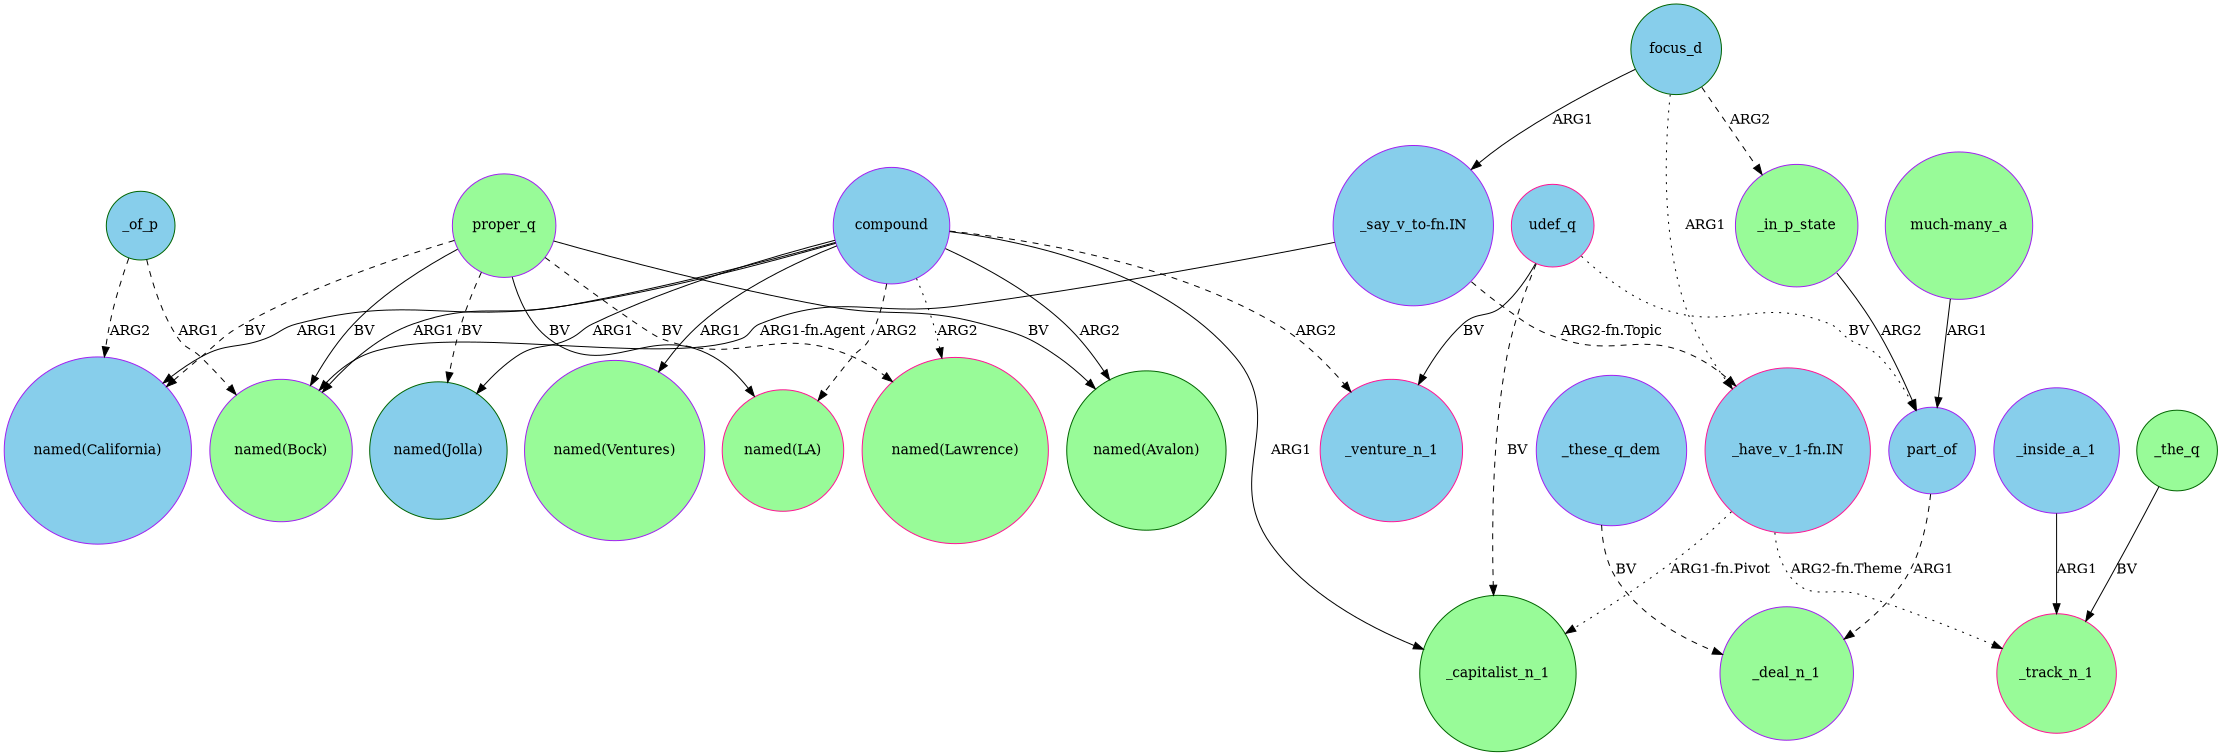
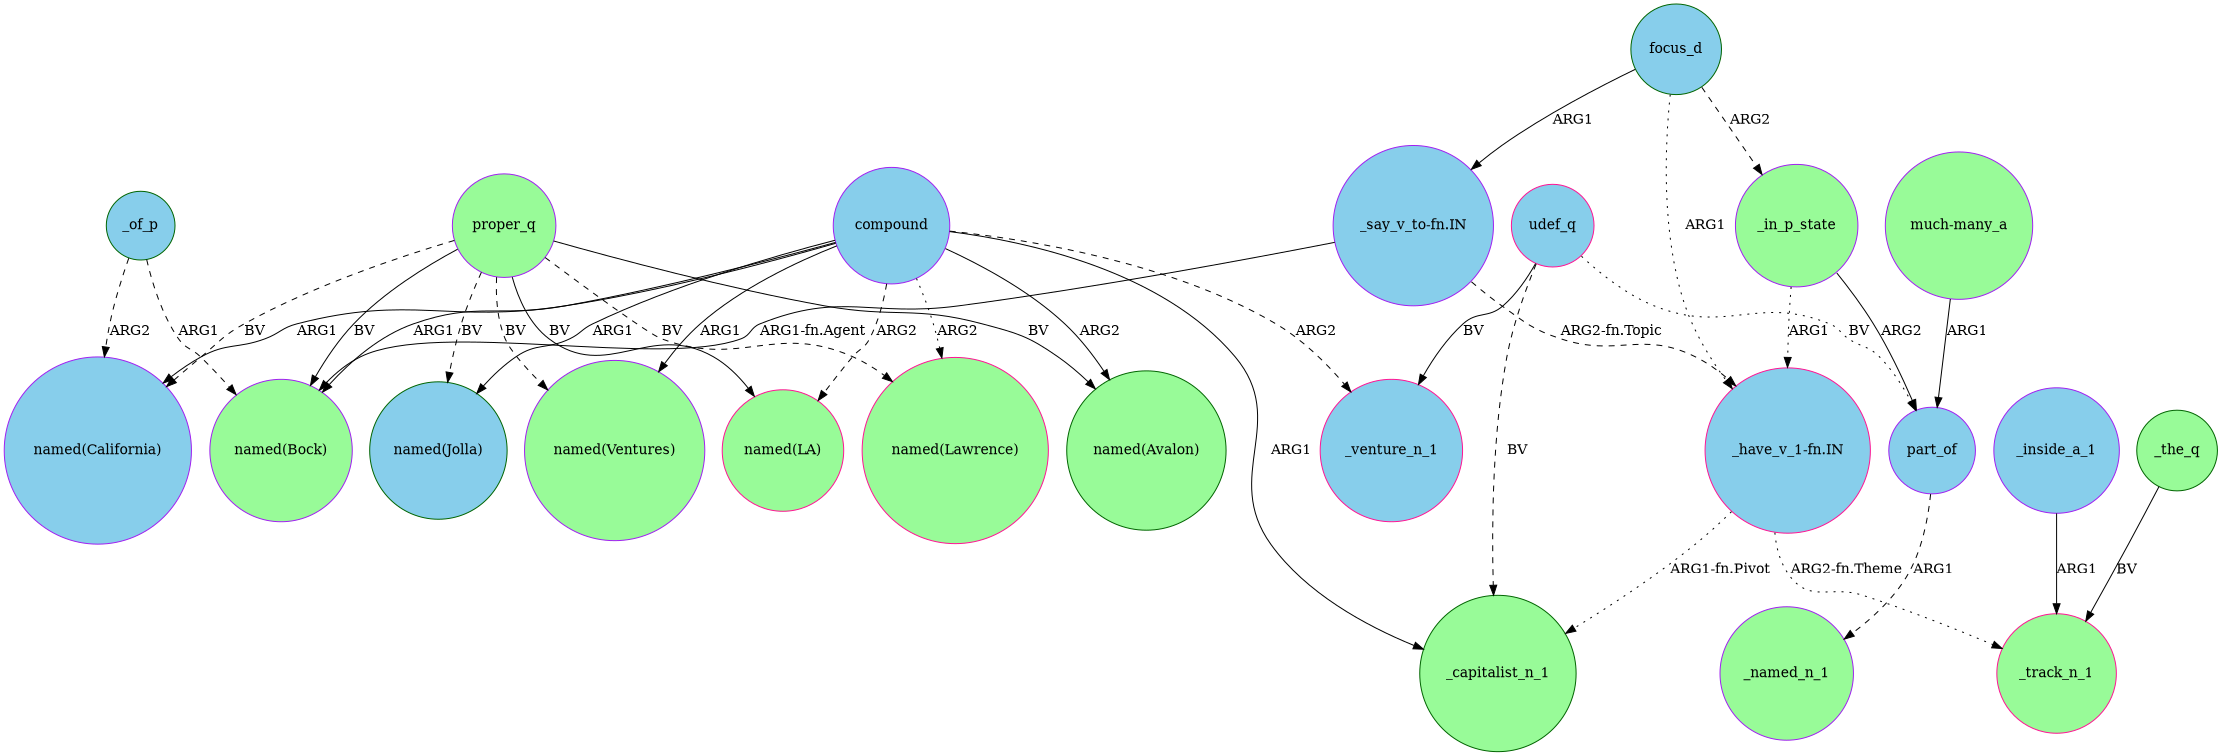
edge "_in_p_state" -> "_have_v_1-fn.IN": added, label "ARG1"
edge "proper_q" -> "named(Ventures)": added, label "BV"
node "_these_q_dem": removed
node "_deal_n_1": label "_deal_n_1" -> "_named_n_1"
